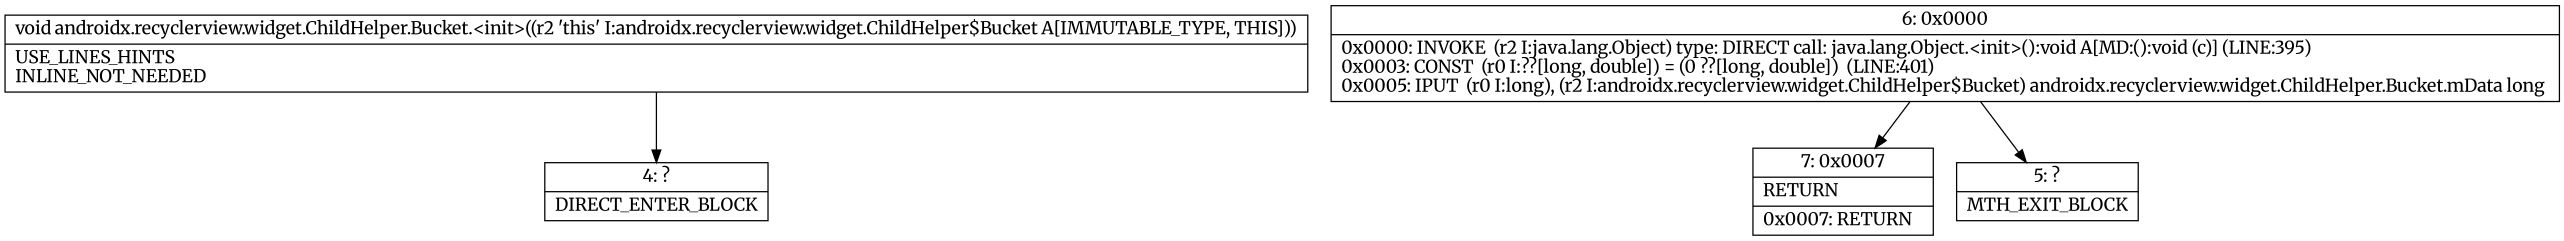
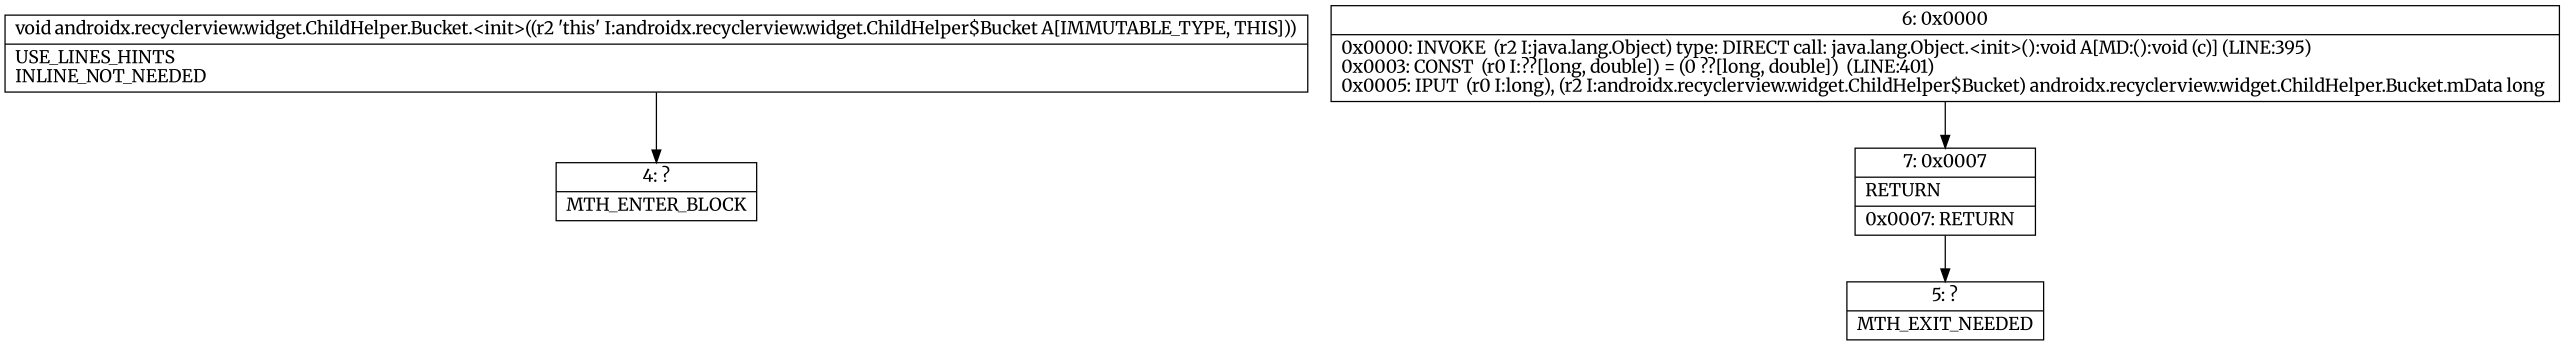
edge "6: 0x0000" -> "5: ?": now "7: 0x0007" -> "5: ?"
node "4: ?": text "DIRECT_ENTER_BLOCK" -> "MTH_ENTER_BLOCK"
node "5: ?": text "MTH_EXIT_BLOCK" -> "MTH_EXIT_NEEDED"
